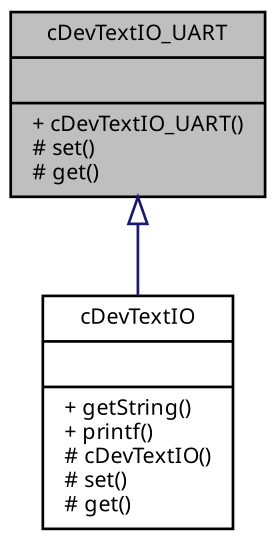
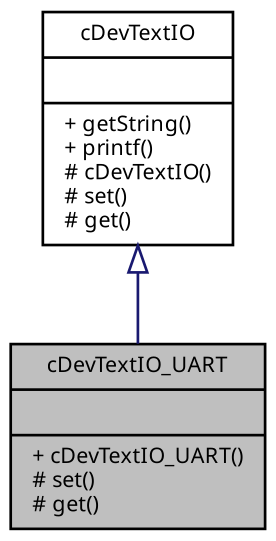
edge "cDevTextIO" -> "cDevTextIO_UART": reversed
